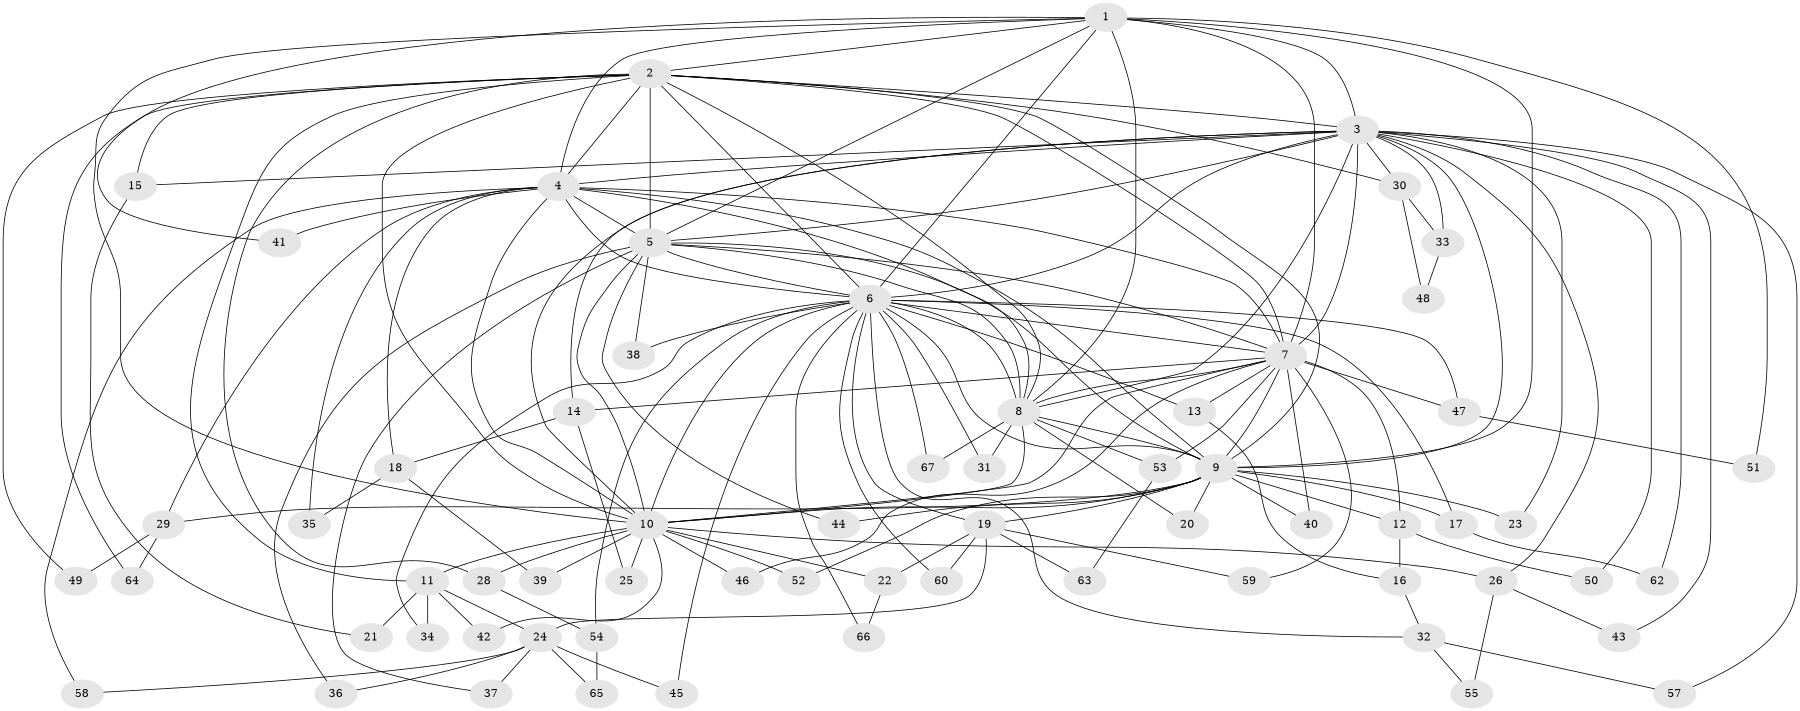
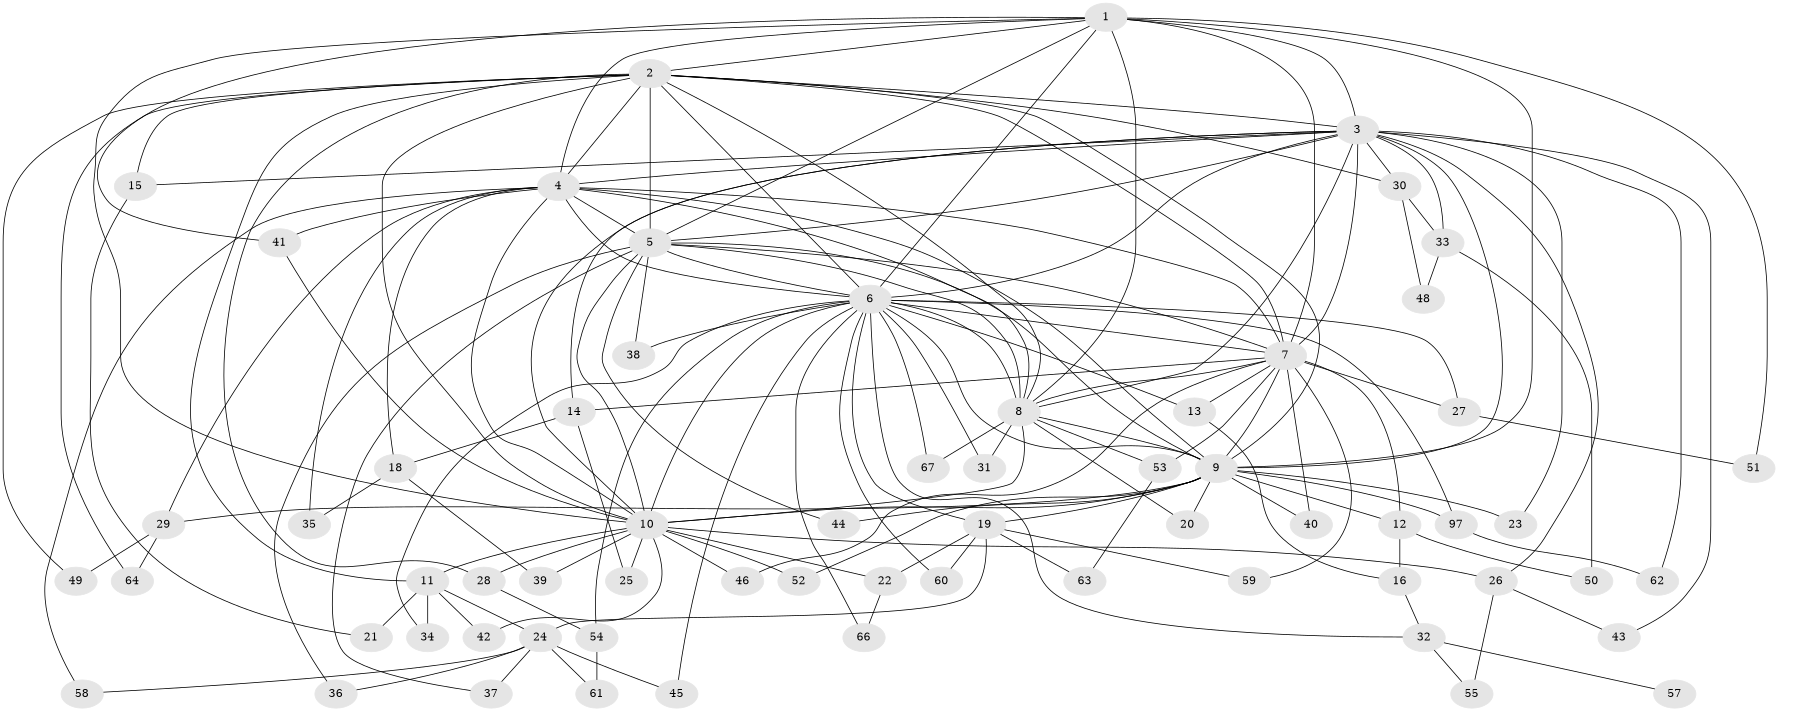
edge "3" -- "50": now "33" -- "50"
edge "3" -- "57": removed
node "47": label "47" -> "27"
edge "7" -- "10": now "41" -- "10"
node "17": label "17" -> "97"
node "65": label "65" -> "61"
